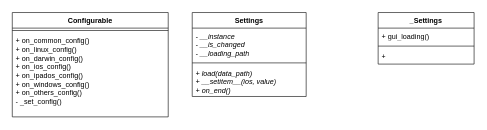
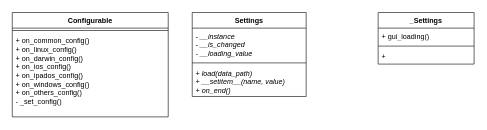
node "- __instance - __is_changed - __loading_path": label "- __instance - __is_changed - __loading_path" -> "- __instance - __is_changed - __loading_value"
node "+ load(data_path) + __setitem__(ios, value) + on_end()": label "+ load(data_path) + __setitem__(ios, value) + on_end()" -> "+ load(data_path) + __setitem__(name, value) + on_end()"
